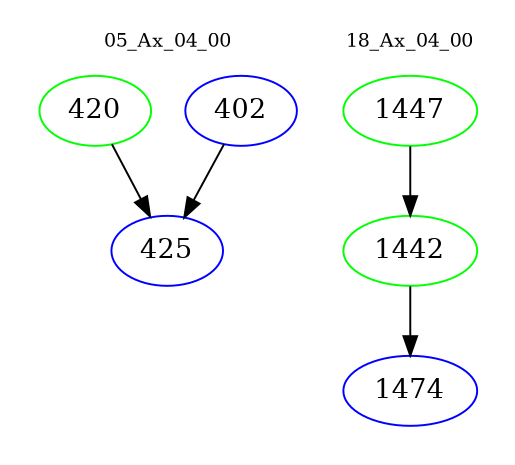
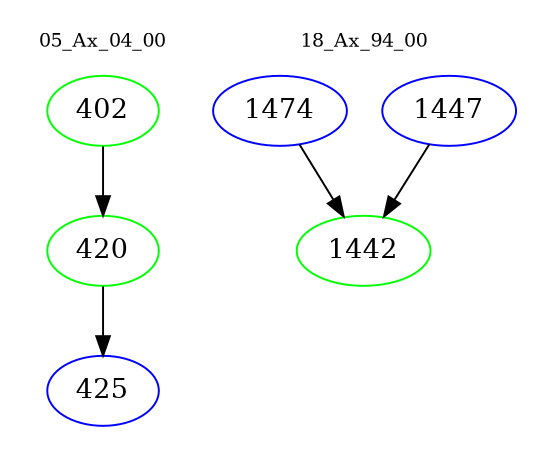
cluster "18_Ax_04_00": label "18_Ax_04_00" -> "18_Ax_94_00"
node "402": color blue -> green
node "1447": color green -> blue
edge "402" -> "425": now "402" -> "420"
edge "1442" -> "1474": reversed
